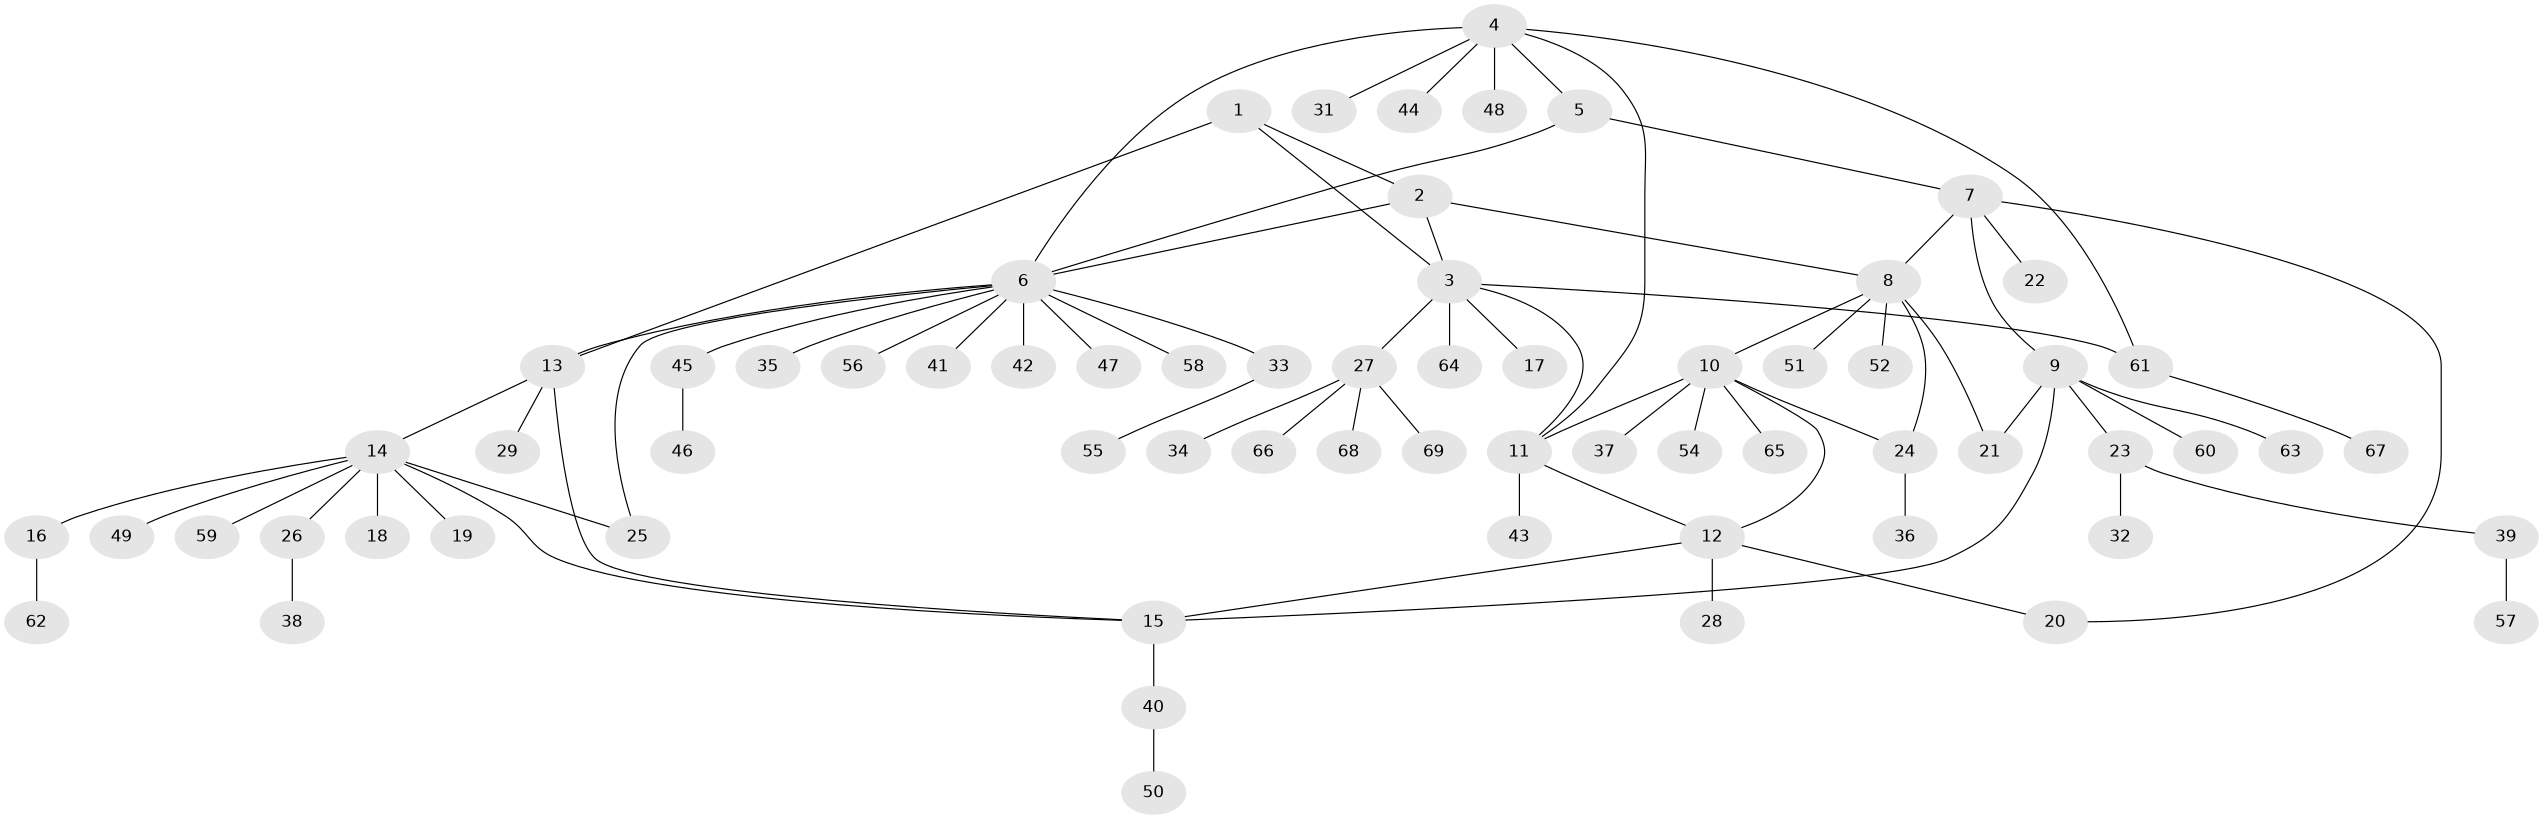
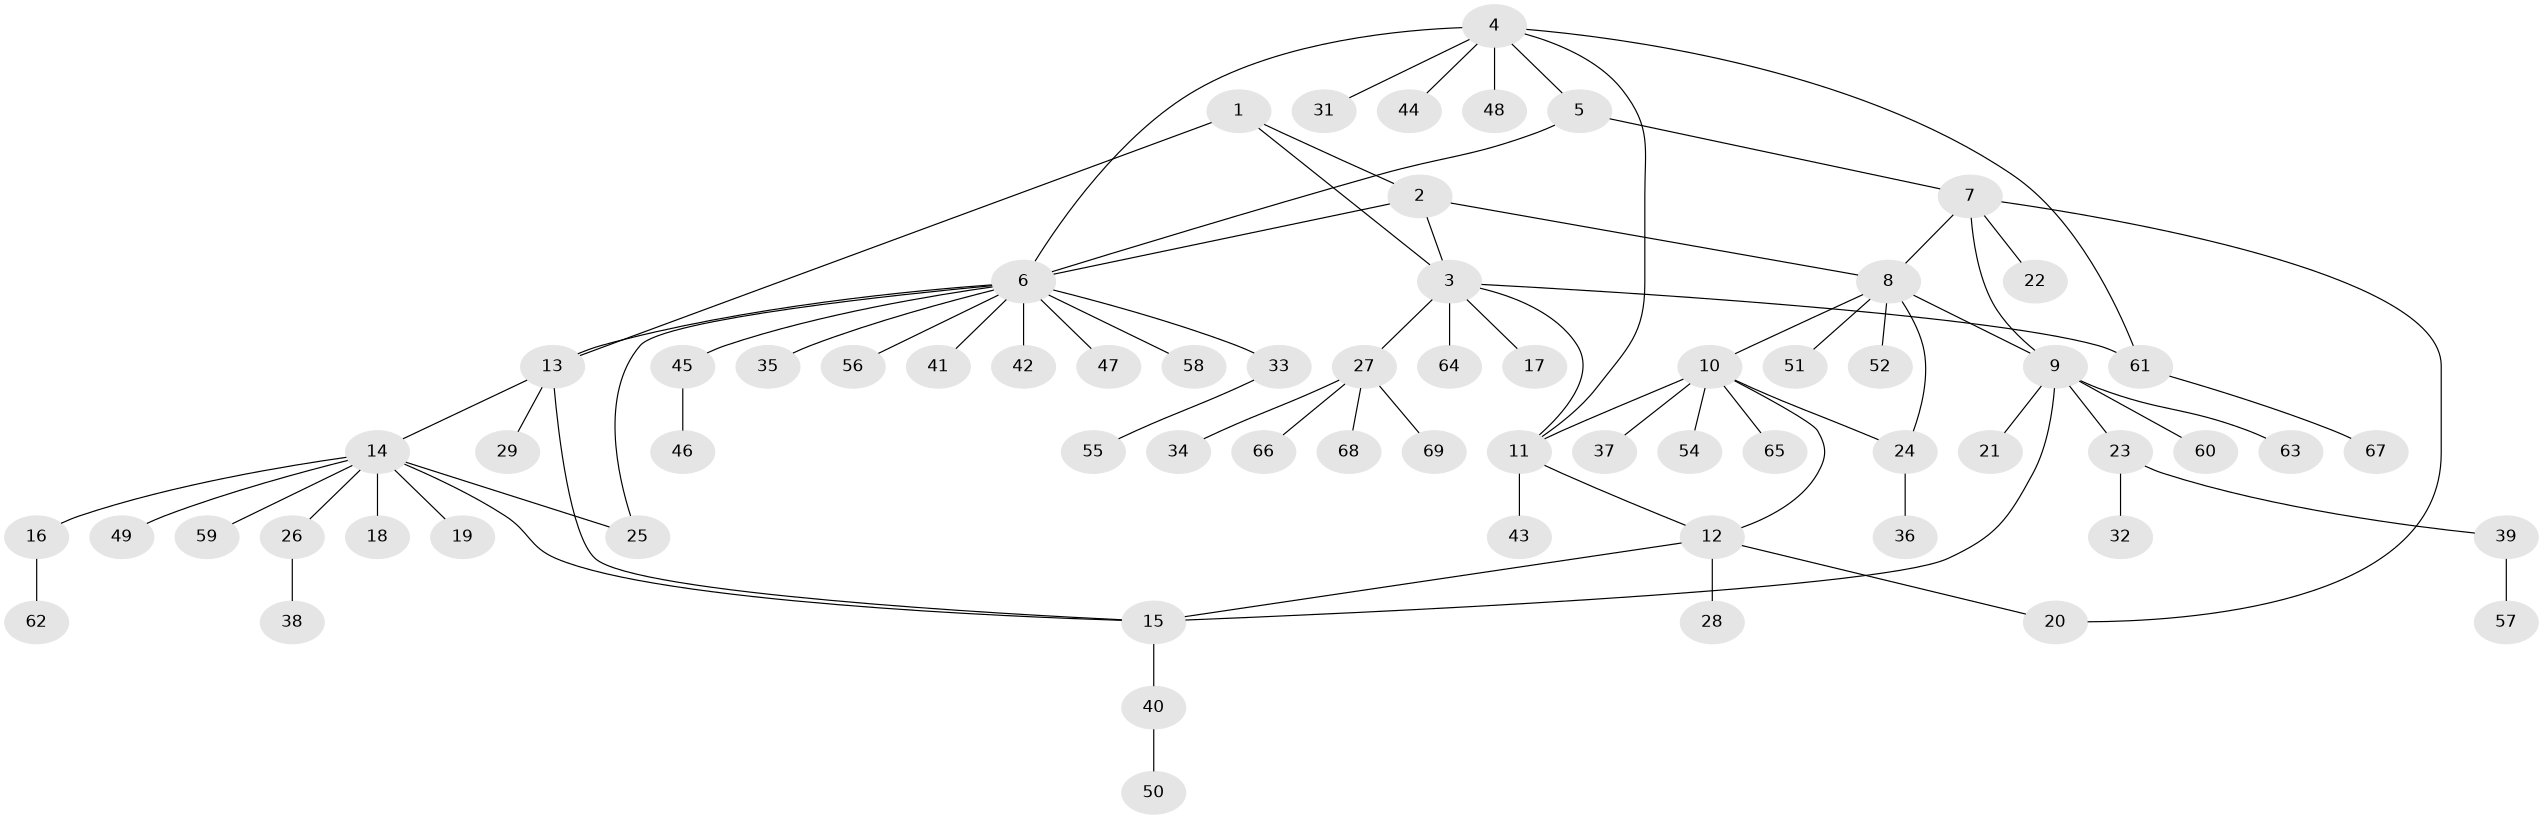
edge "8" -- "21": now "8" -- "9"
